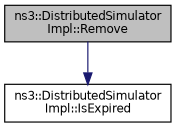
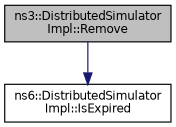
node "ns3::DistributedSimulator Impl::IsExpired": label "ns3::DistributedSimulator Impl::IsExpired" -> "ns6::DistributedSimulator Impl::IsExpired"
